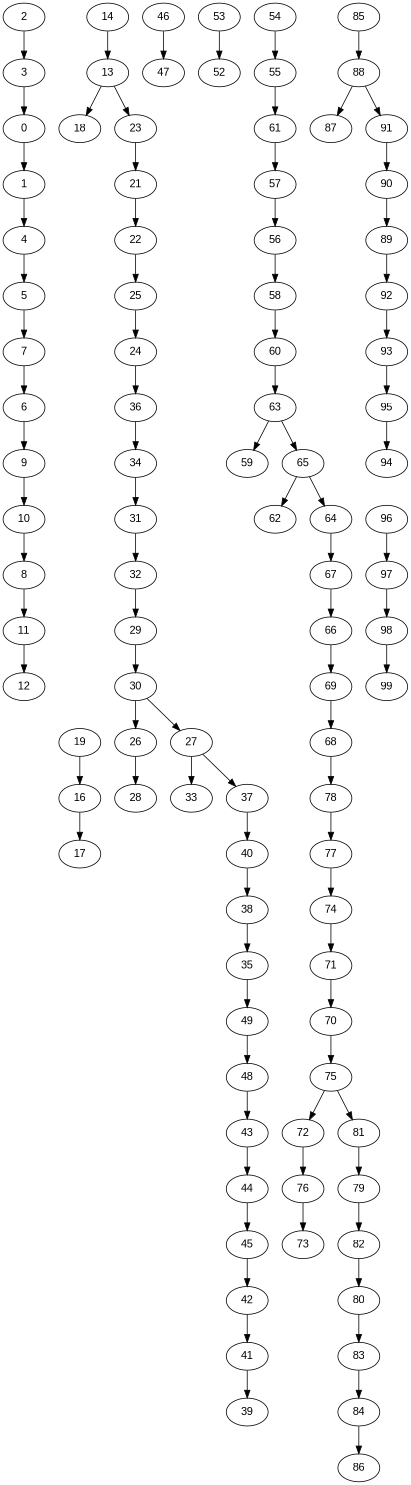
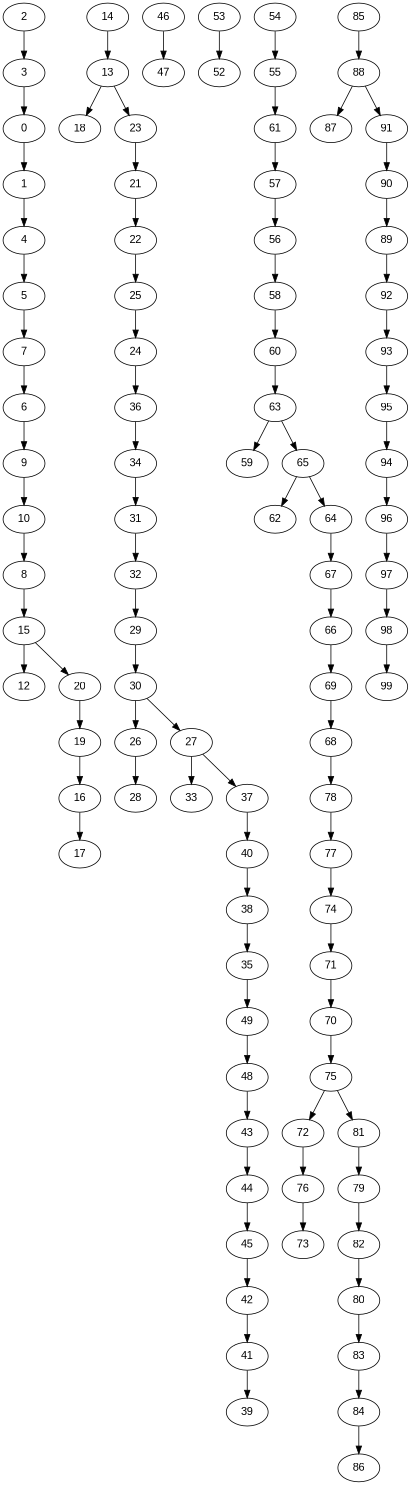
edge "94" -> "96": added
node "11": label "11" -> "15"
node "20": added
